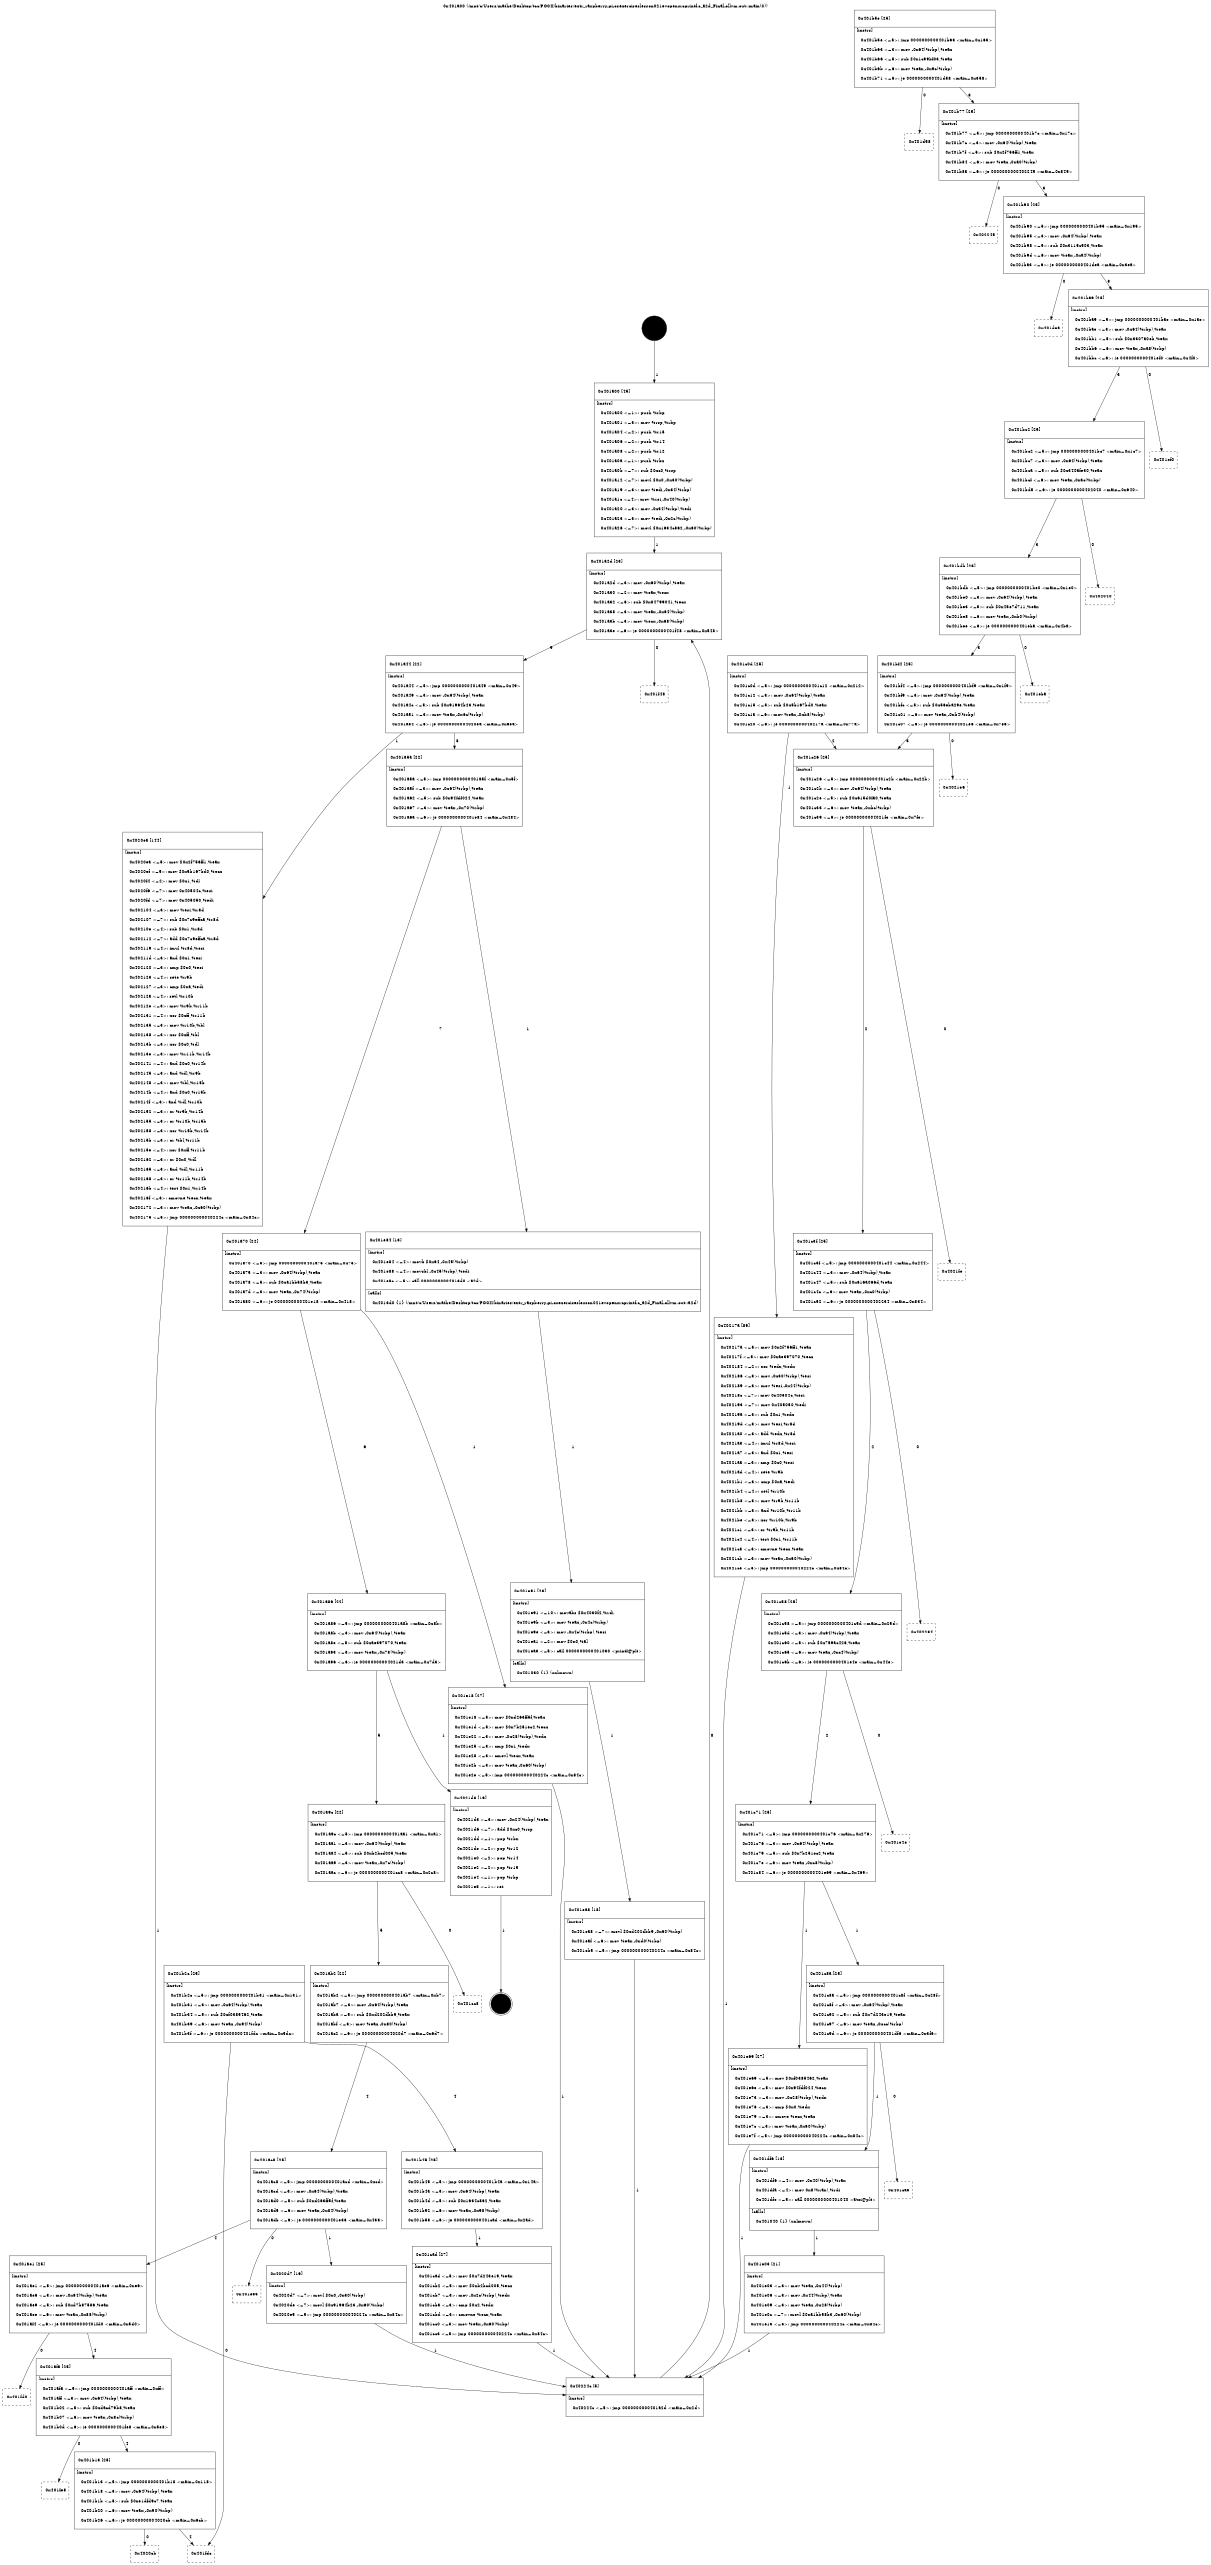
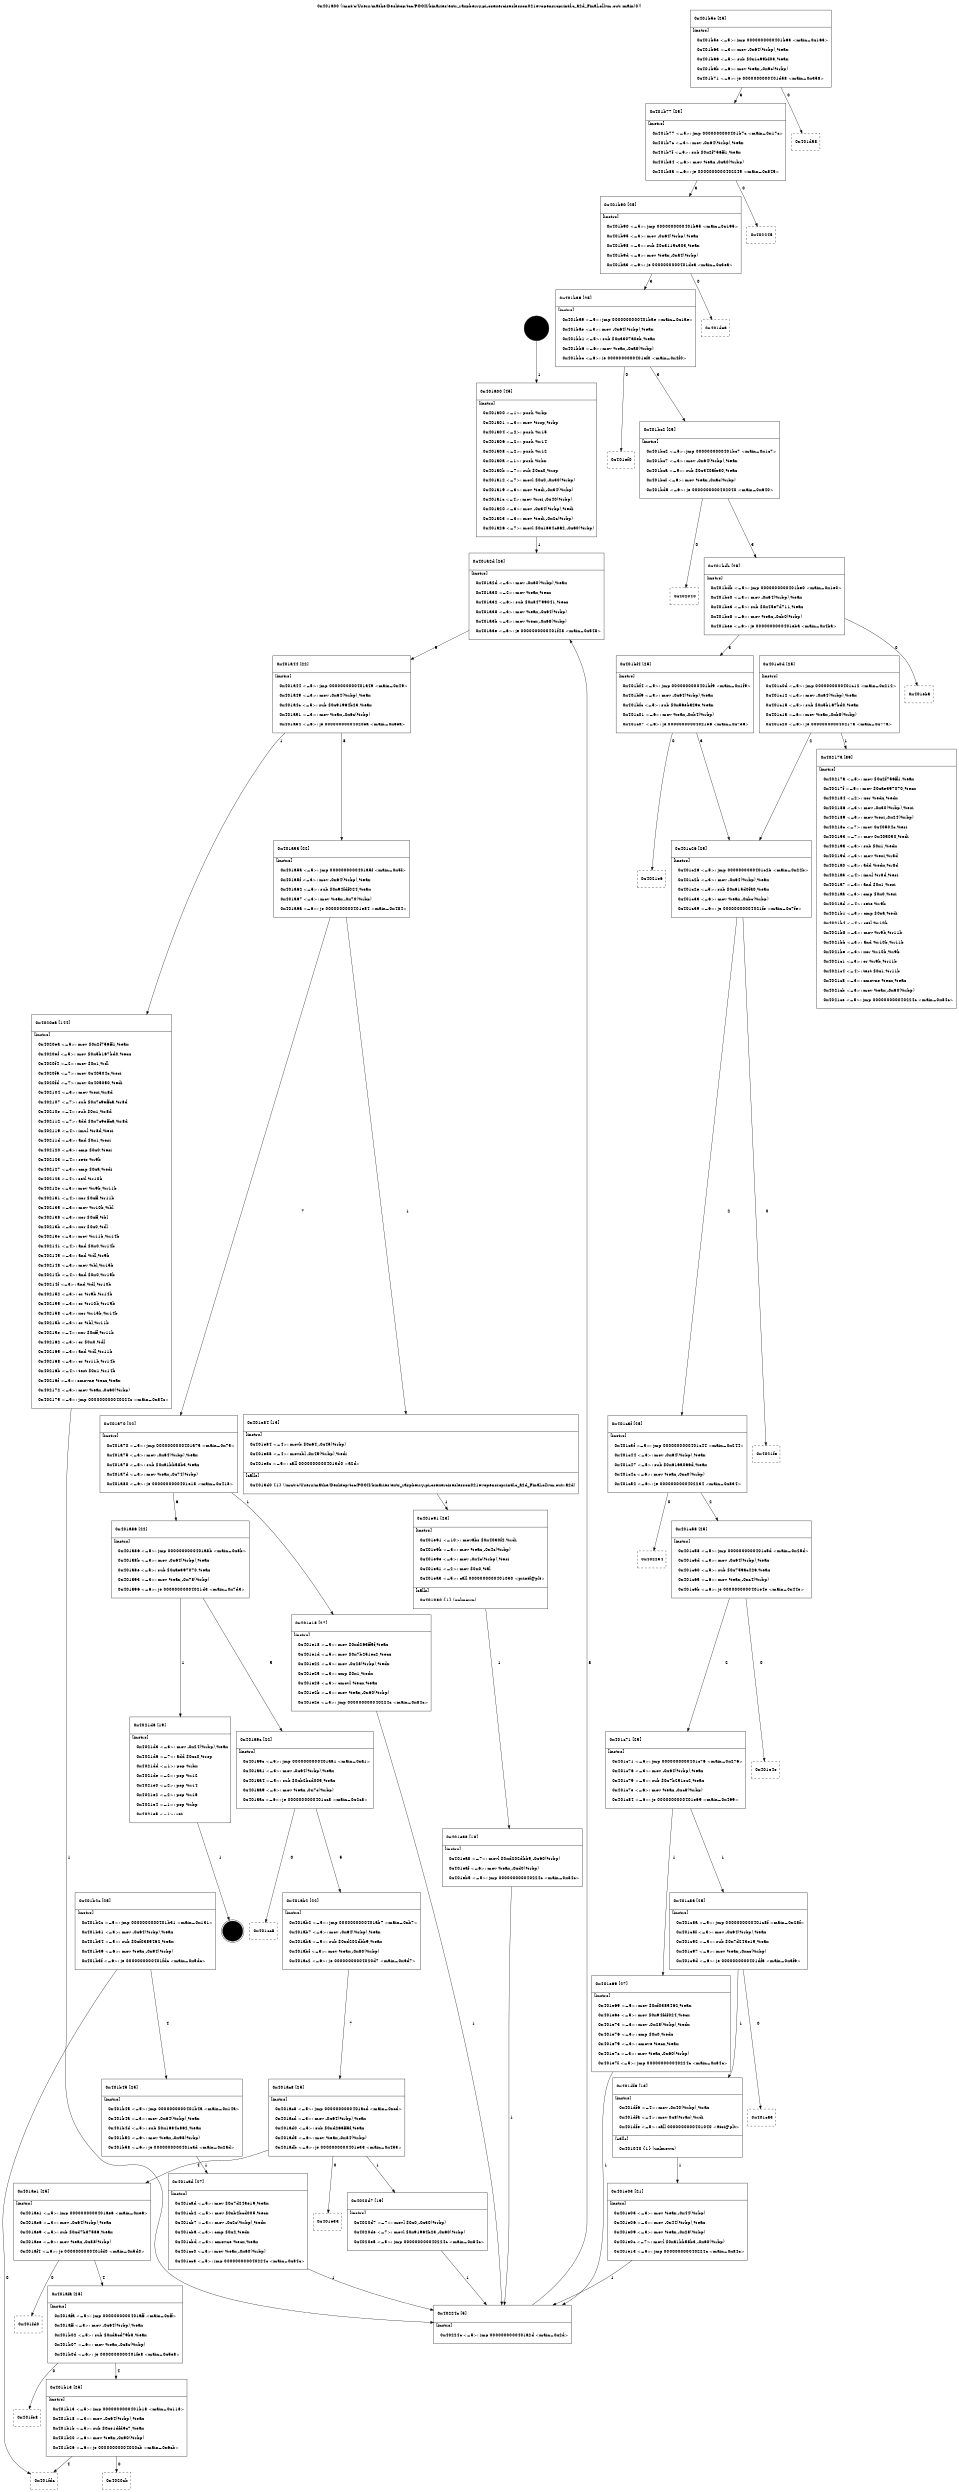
node "0x401f48": removed
edge "0x40217a [89]" -> "0x40224c [5]": removed, label "1"
edge "0x401ab2 [22]" -> "0x401ac8 [25]": label " 4" -> " 7"
